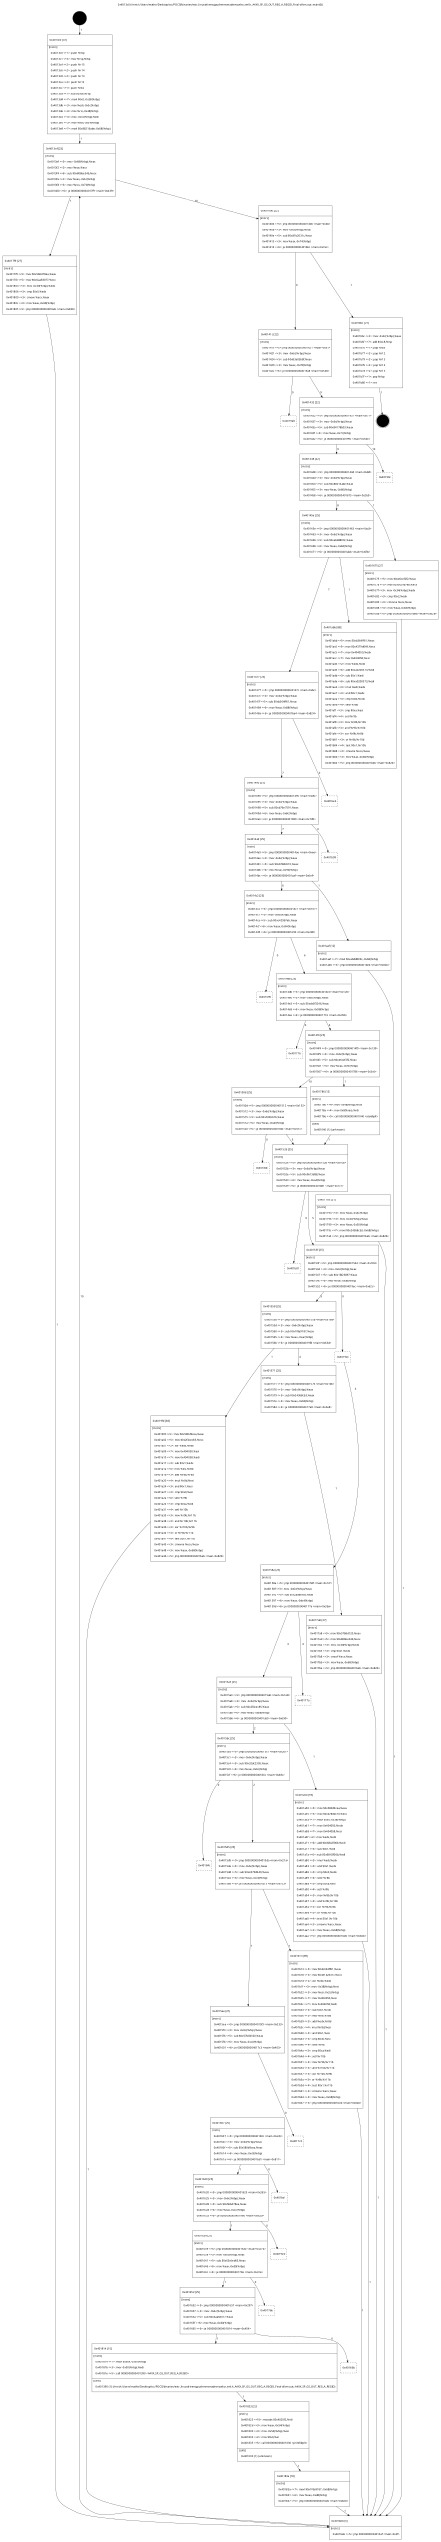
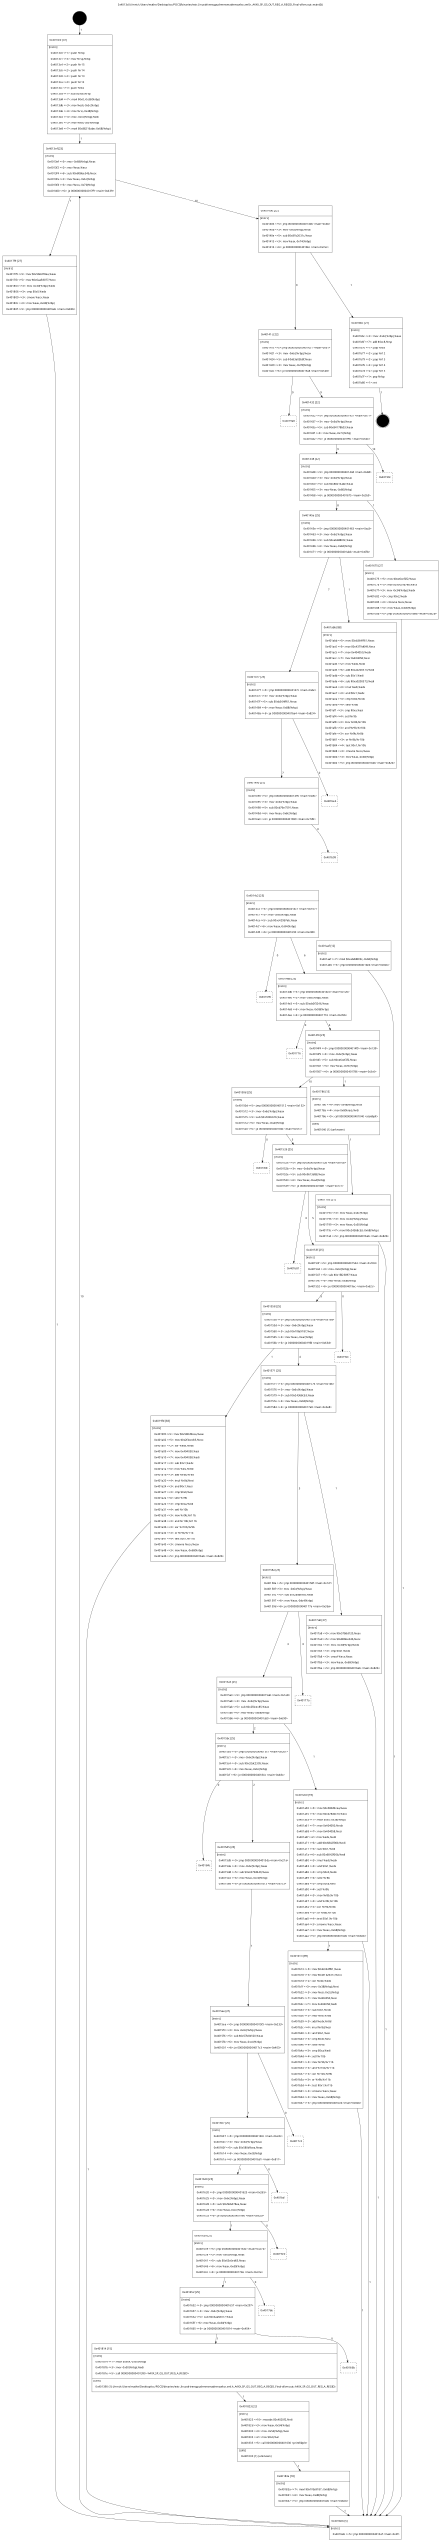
node "0x4014a9 [25]": removed
edge "0x401786 [13]" -> "0x401526 [25]": now "0x401786 [13]" -> "0x401793 [21]"
edge "0x4019ec" -> "0x40158a [25]": now "0x401571 [25]" -> "0x40158a [25]"
edge "0x4015d5 [25]" -> "0x401b13 [89]": now "0x401a50 [95]" -> "0x401b13 [89]"
edge "0x4015ee [25]" -> "0x401607 [25]": added, label "1"
